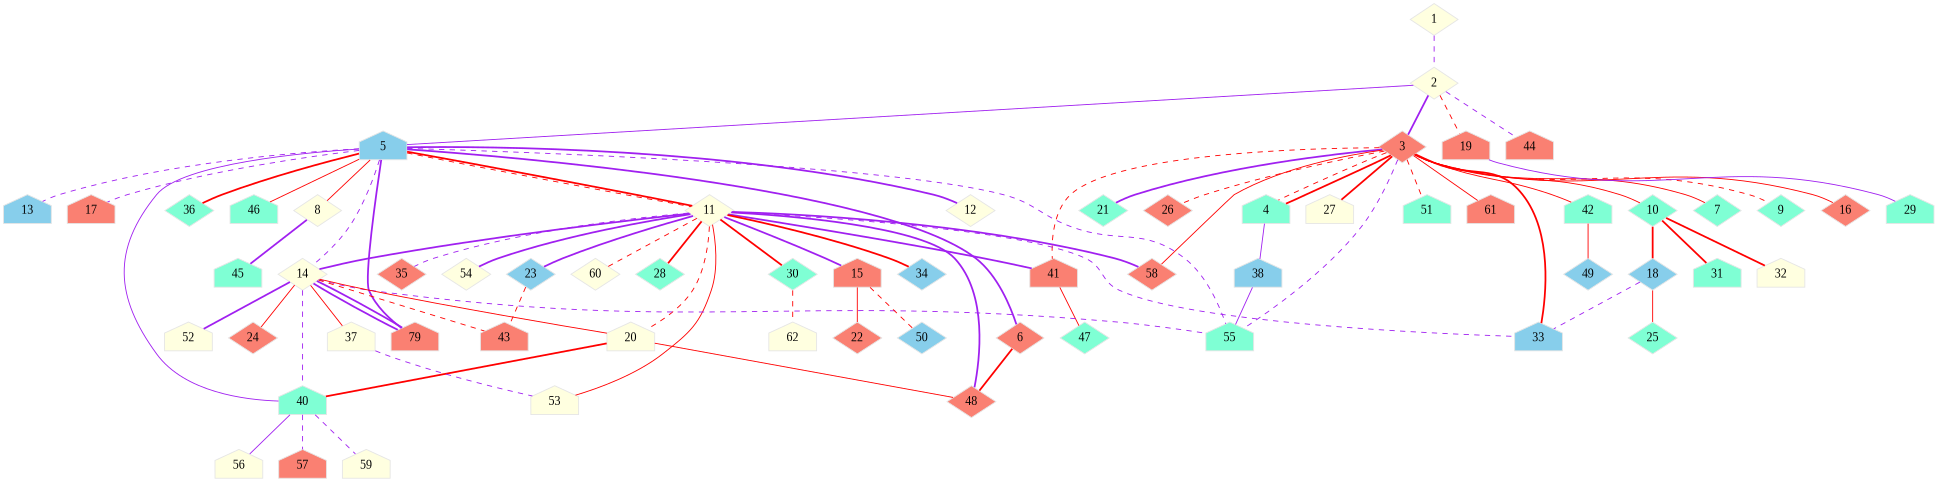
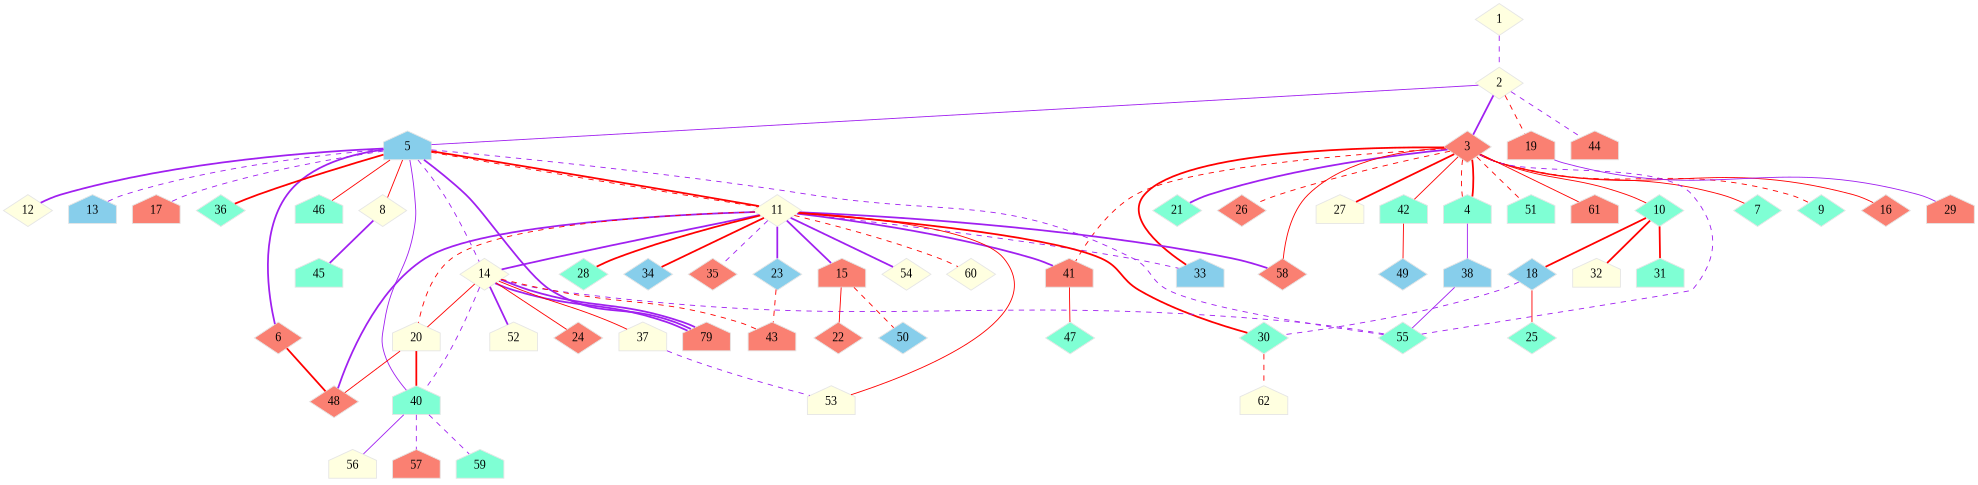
node "29": fillcolor aquamarine -> salmon
edge "18" -- "33": now "18" -- "30"
node "55": shape house -> diamond
node "59": fillcolor lightyellow -> aquamarine
